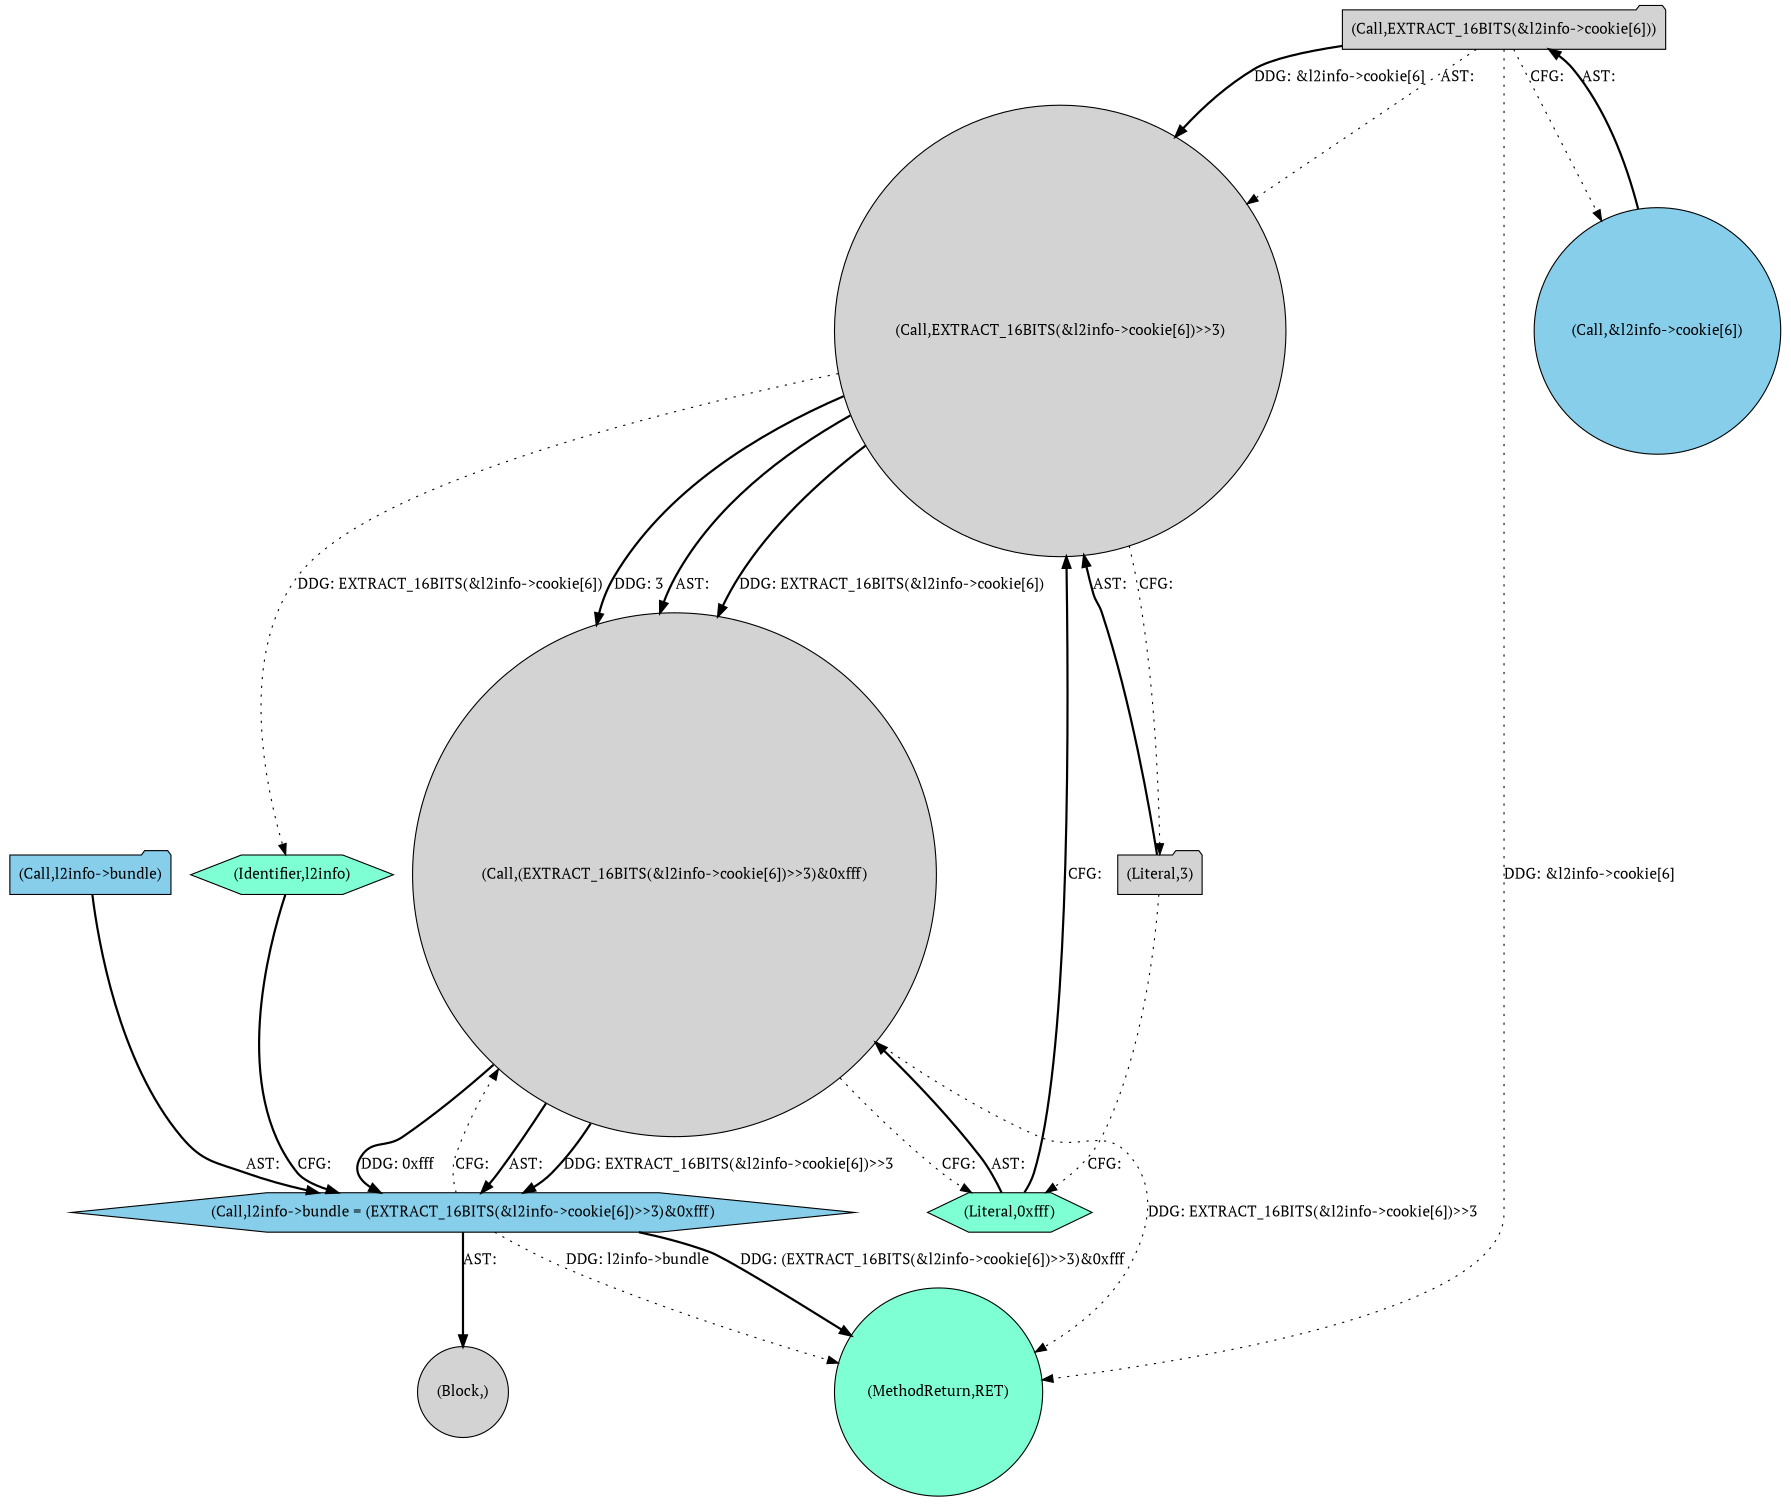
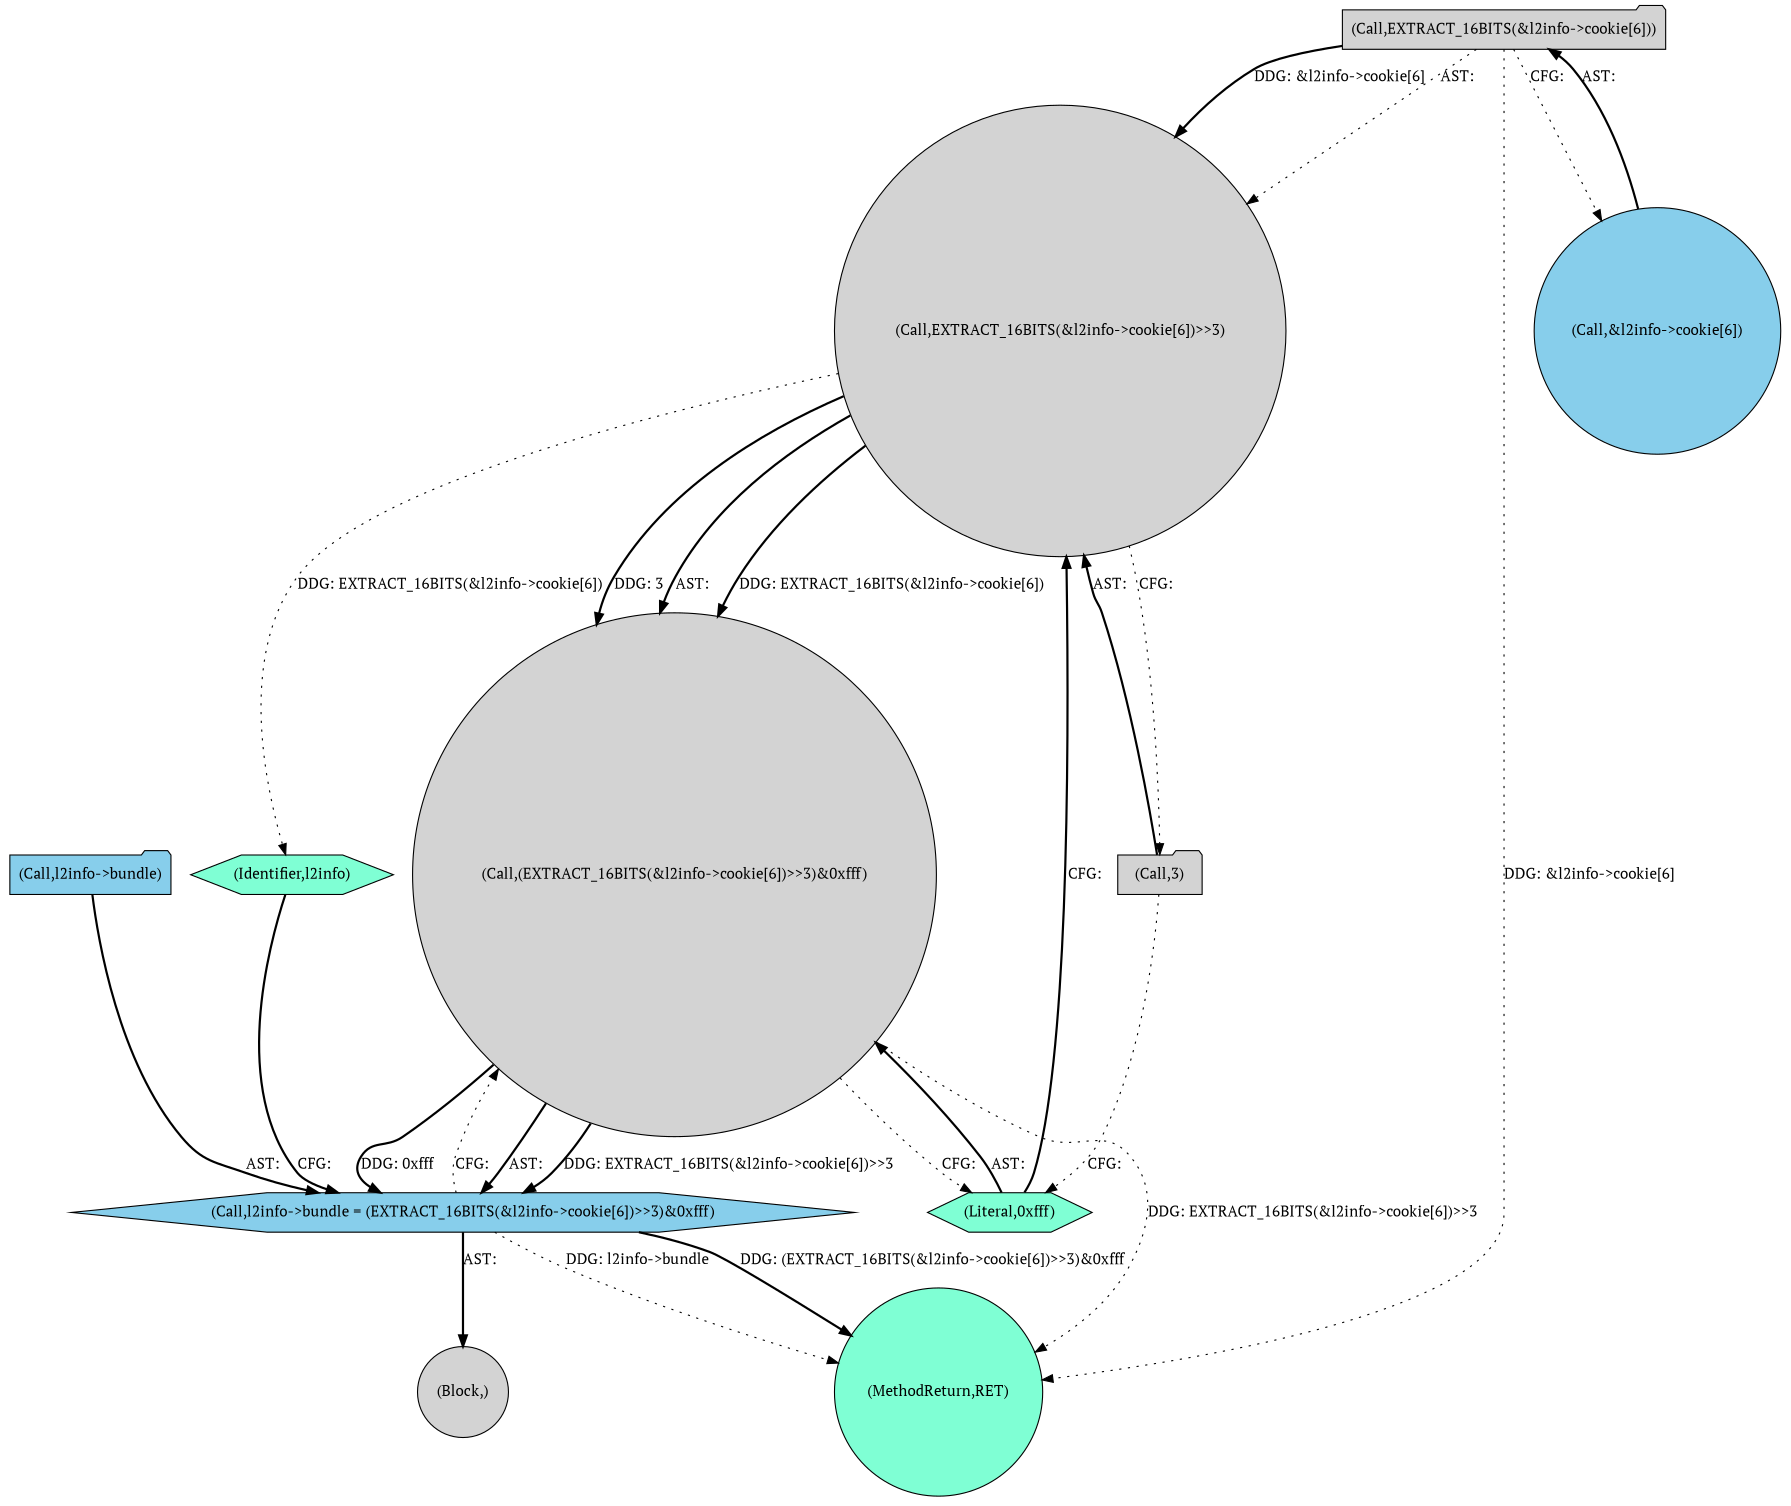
node "(Literal,3)": label "(Literal,3)" -> "(Call,3)"
